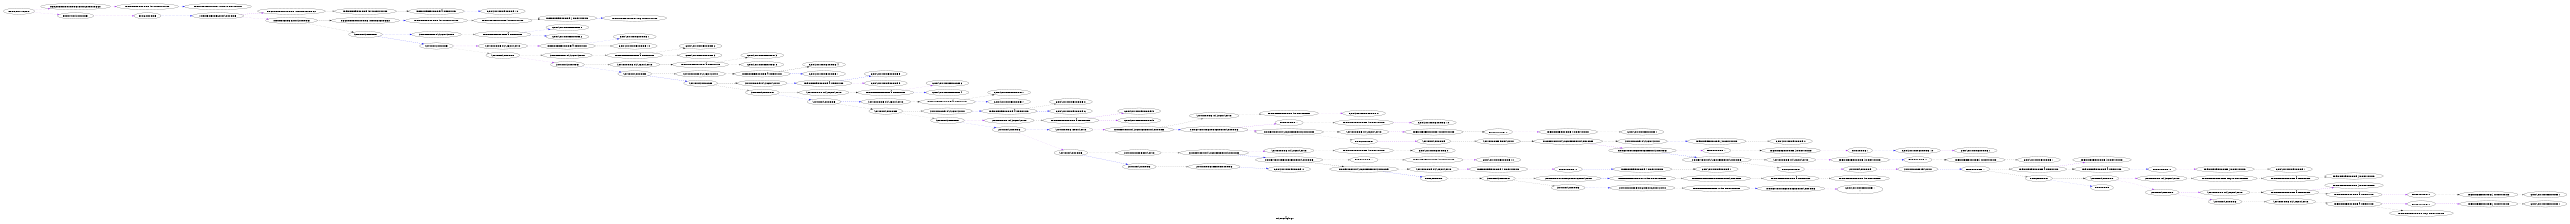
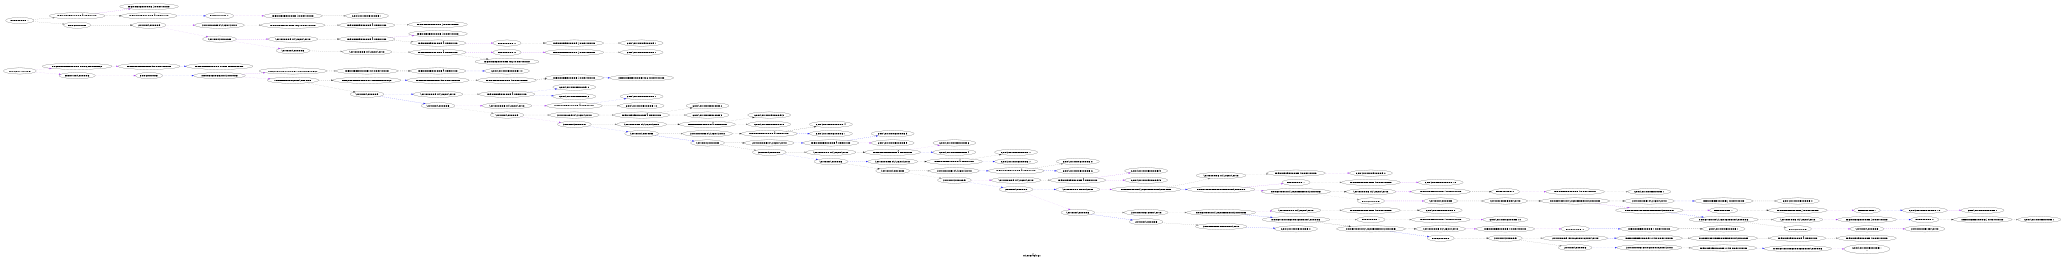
node "PROGRAM_CALL": label "PROGRAM_CALL" -> "PROGRAM_NODE"
node "NUL_NODE -": label "NUL_NODE -" -> "EXPR_NODE -"
node "STMT_NODE RETURN_NODE": label "STMT_NODE RETURN_NODE" -> "STMT_NODE RETURN_STMT"
edge "STMT_NODE IF_STMT" -> "EXPR_NODE >": removed
node "NUL_NODE": removed
